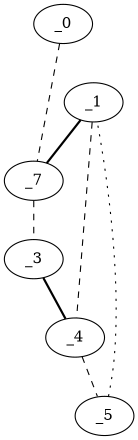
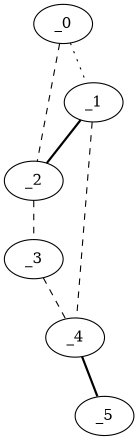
node "_7": label "_7" -> "_2"
edge "_1" -- "_5": now "_1" -- "_0"
edge "_3" -- "_4": style bold -> dashed
edge "_4" -- "_5": style dashed -> bold
